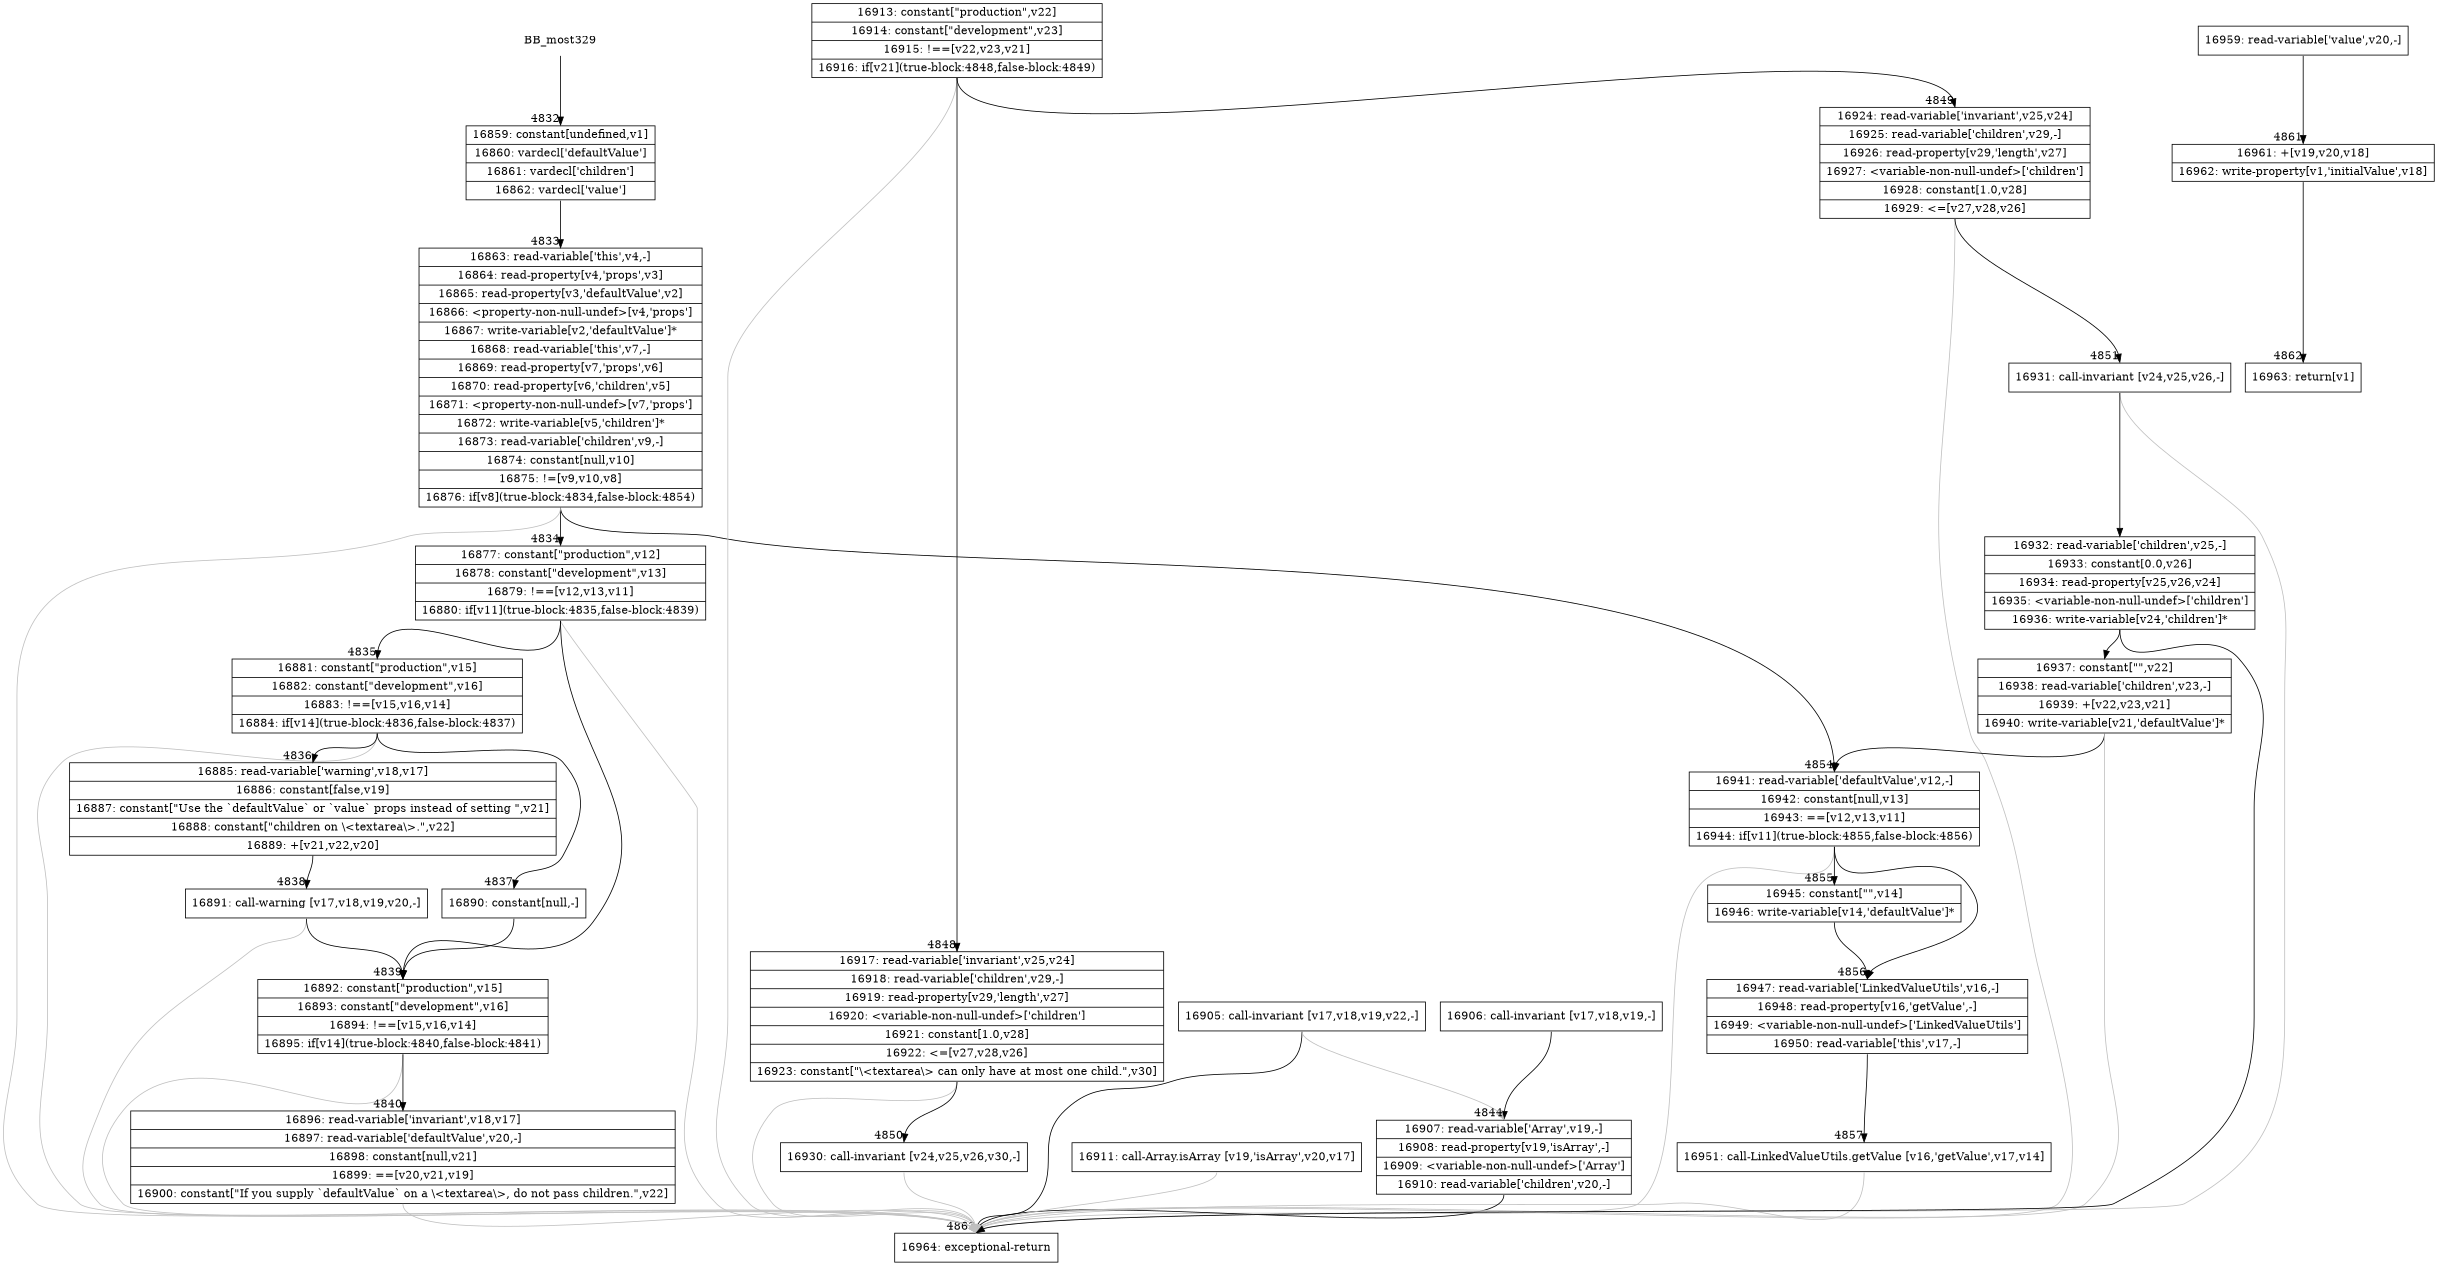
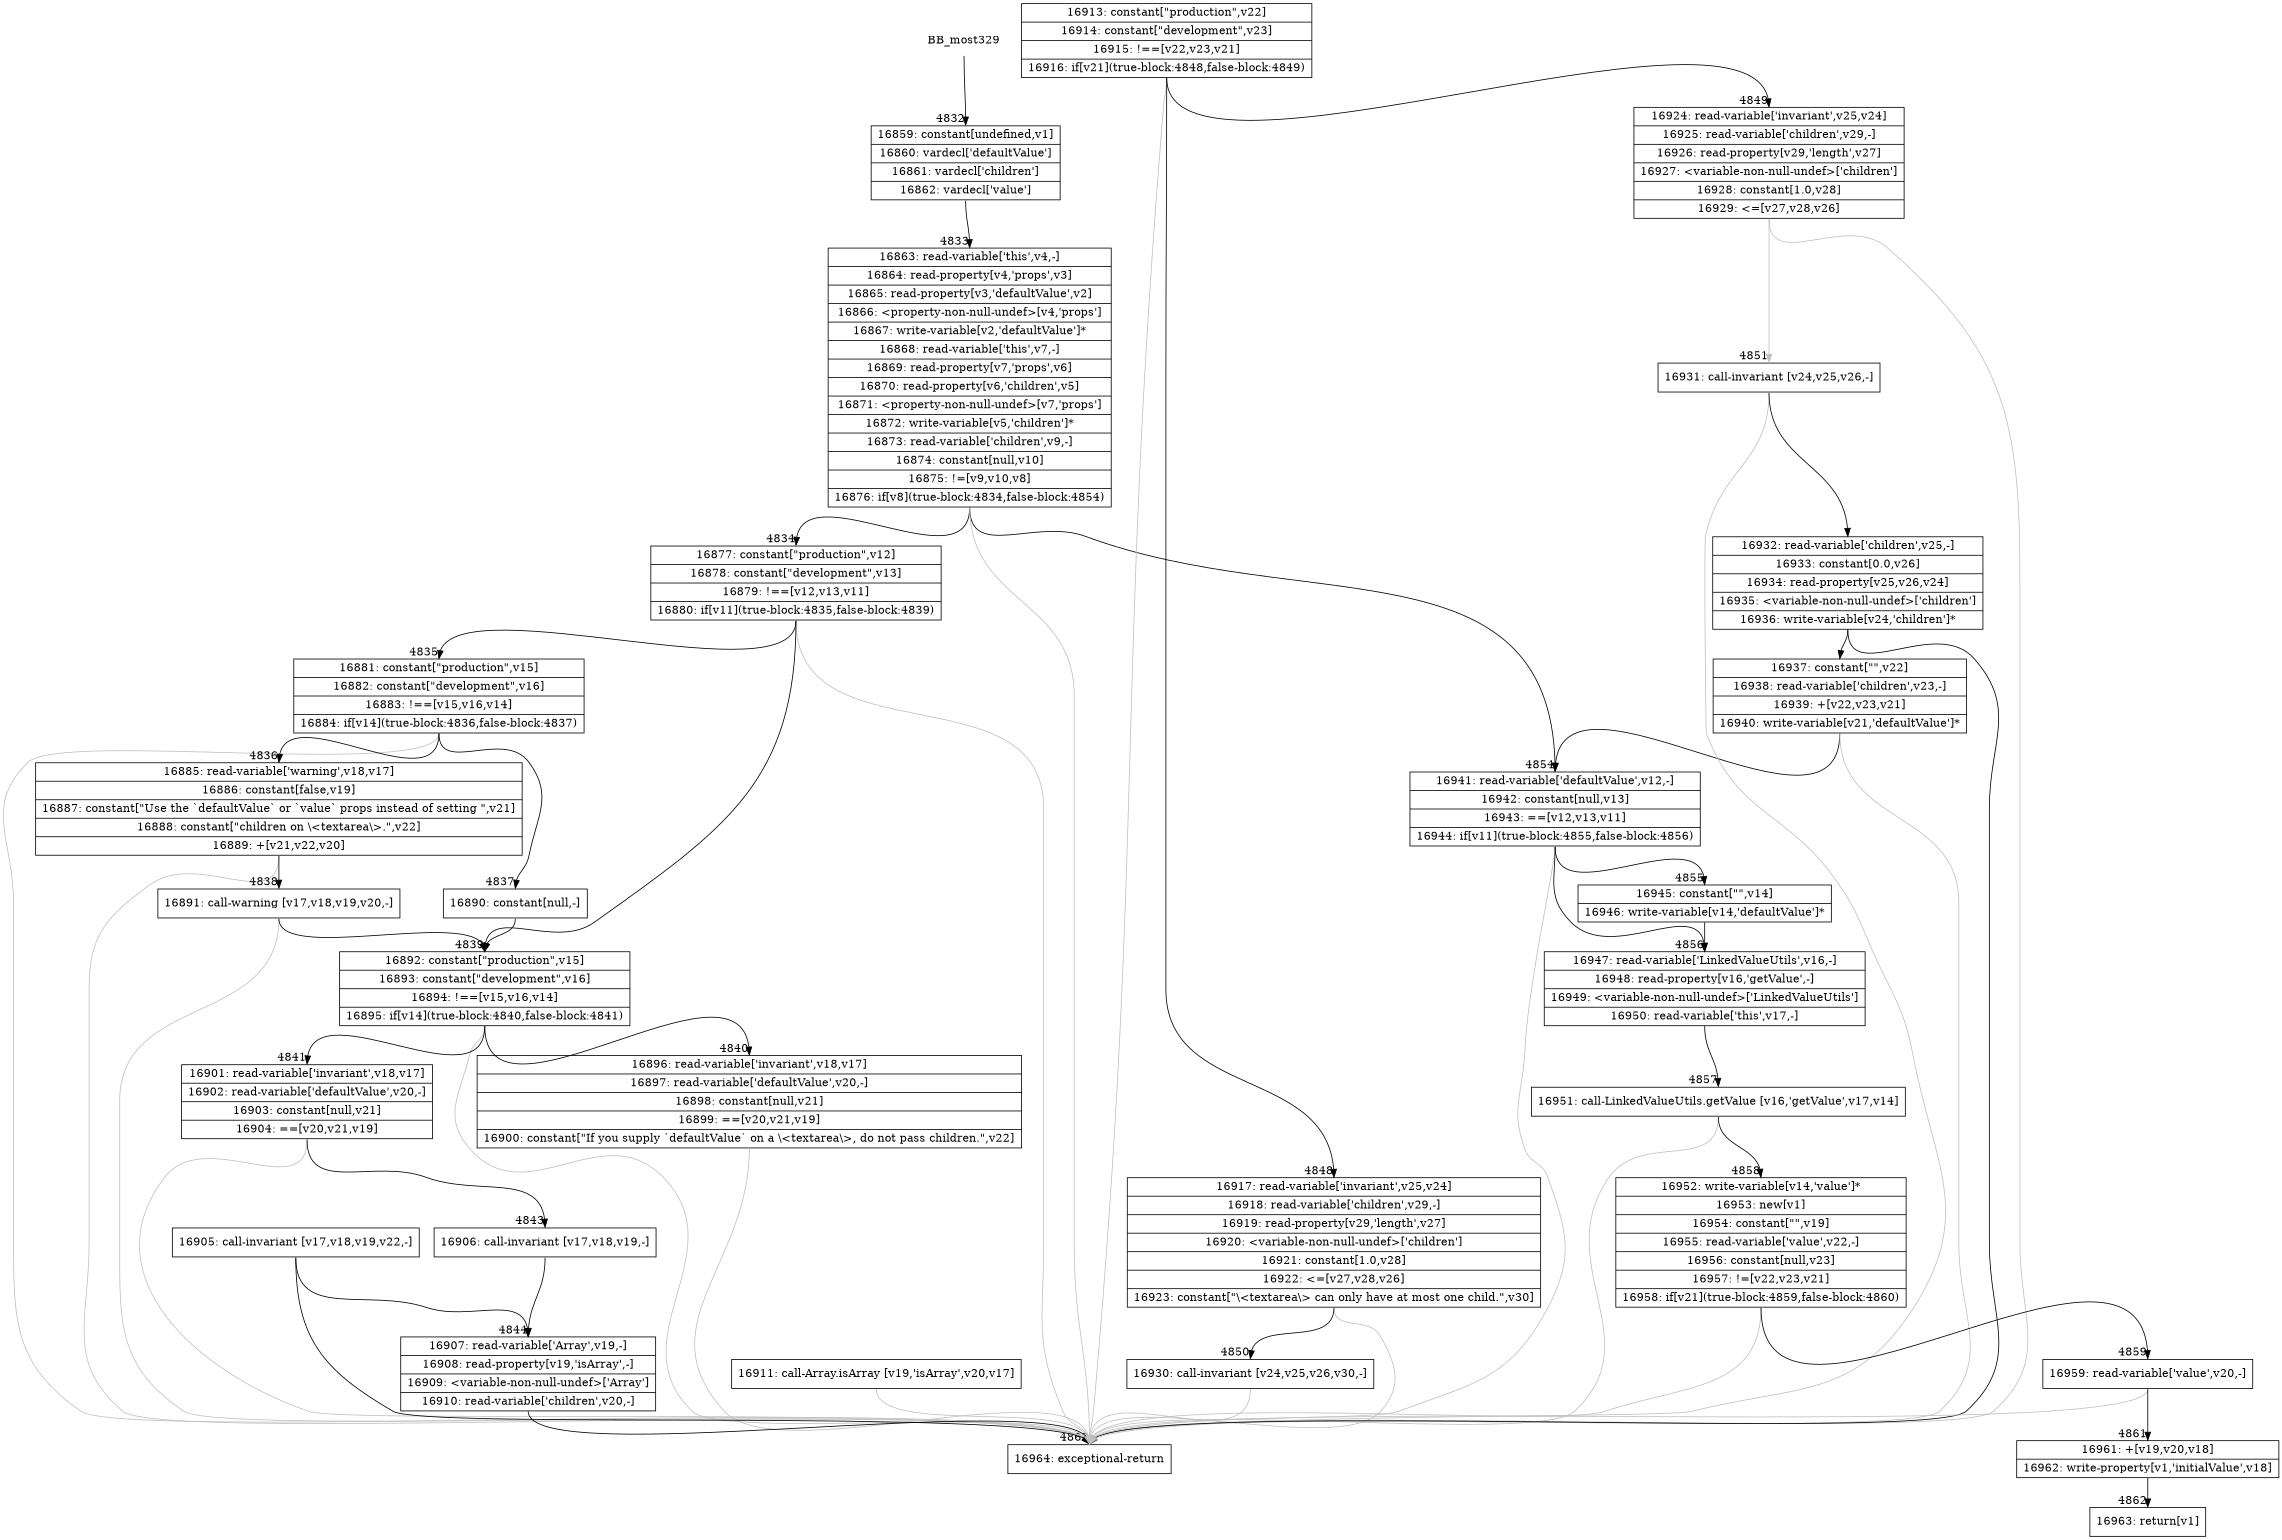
edge "16924: read-variable['invariant',v25,v24]" -> "16931: call-invariant [v24,v25,v26,-]": color black -> gray
edge "16905: call-invariant [v17,v18,v19,v22,-]" -> "16907: read-variable['Array',v19,-]": color gray -> black
node "16901: read-variable['invariant',v18,v17]": added
node "16952: write-variable[v14,'value']*": added
edge "16885: read-variable['warning',v18,v17]" -> "16964: exceptional-return": added
edge "16959: read-variable['value',v20,-]" -> "16964: exceptional-return": added
